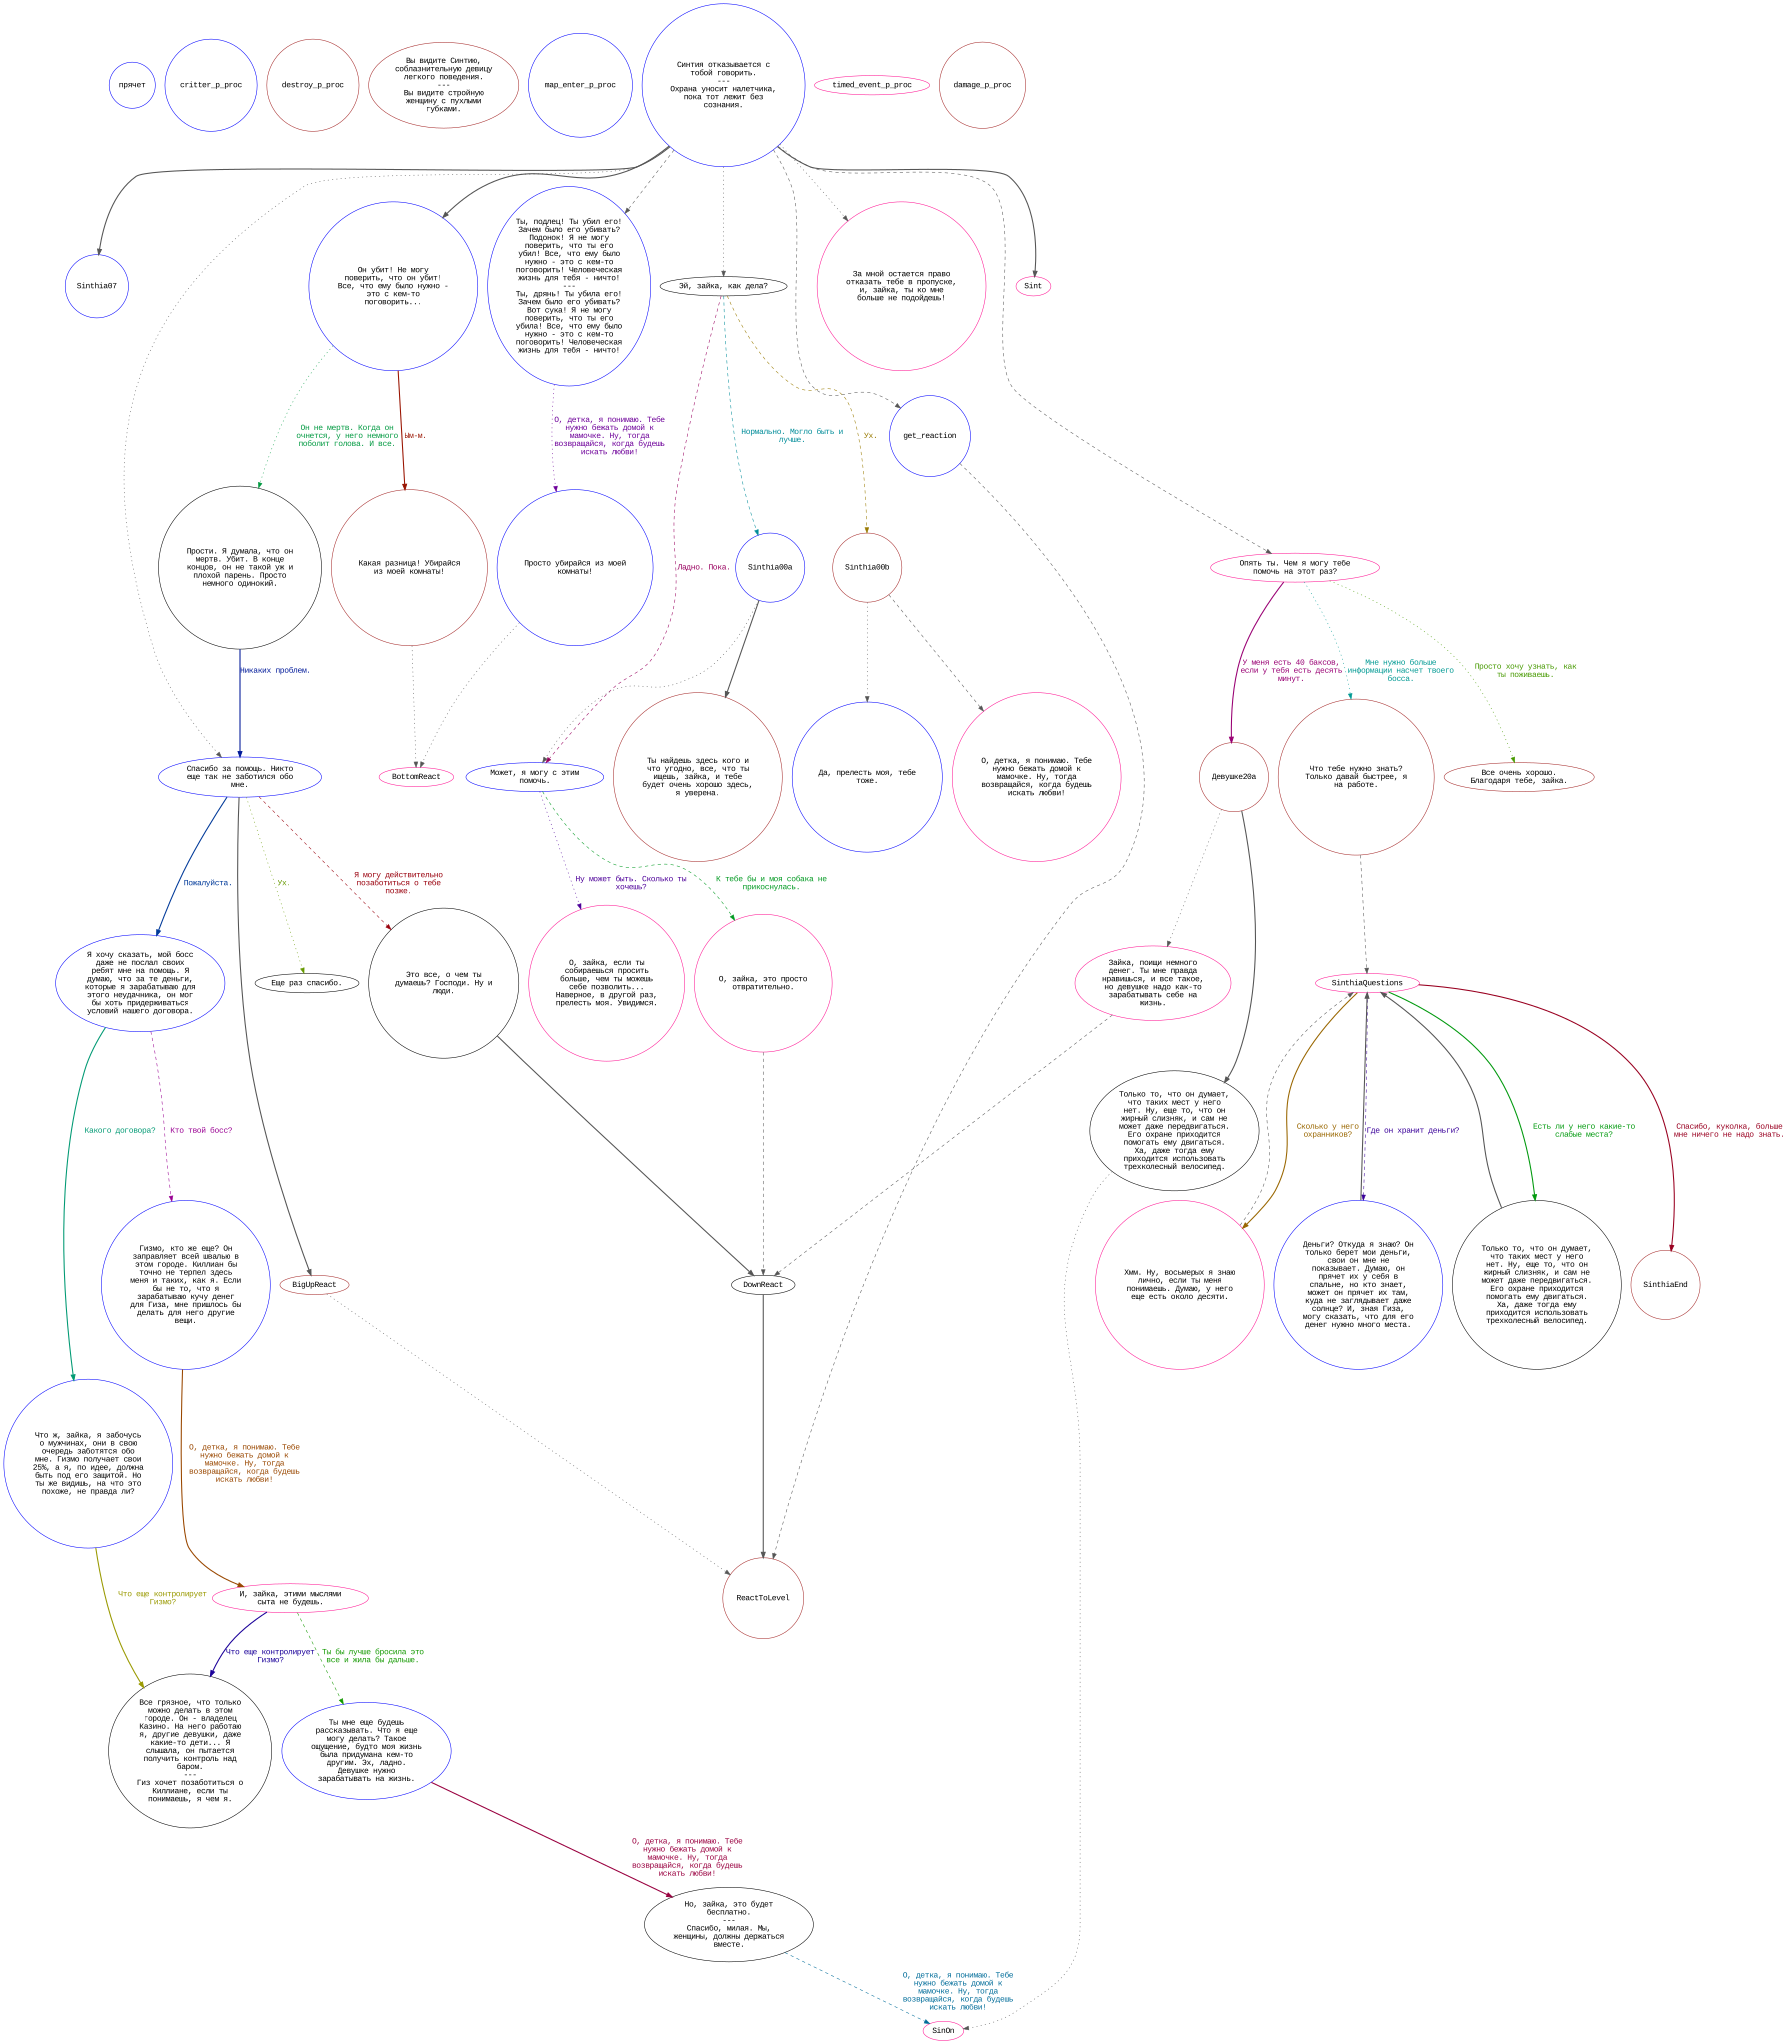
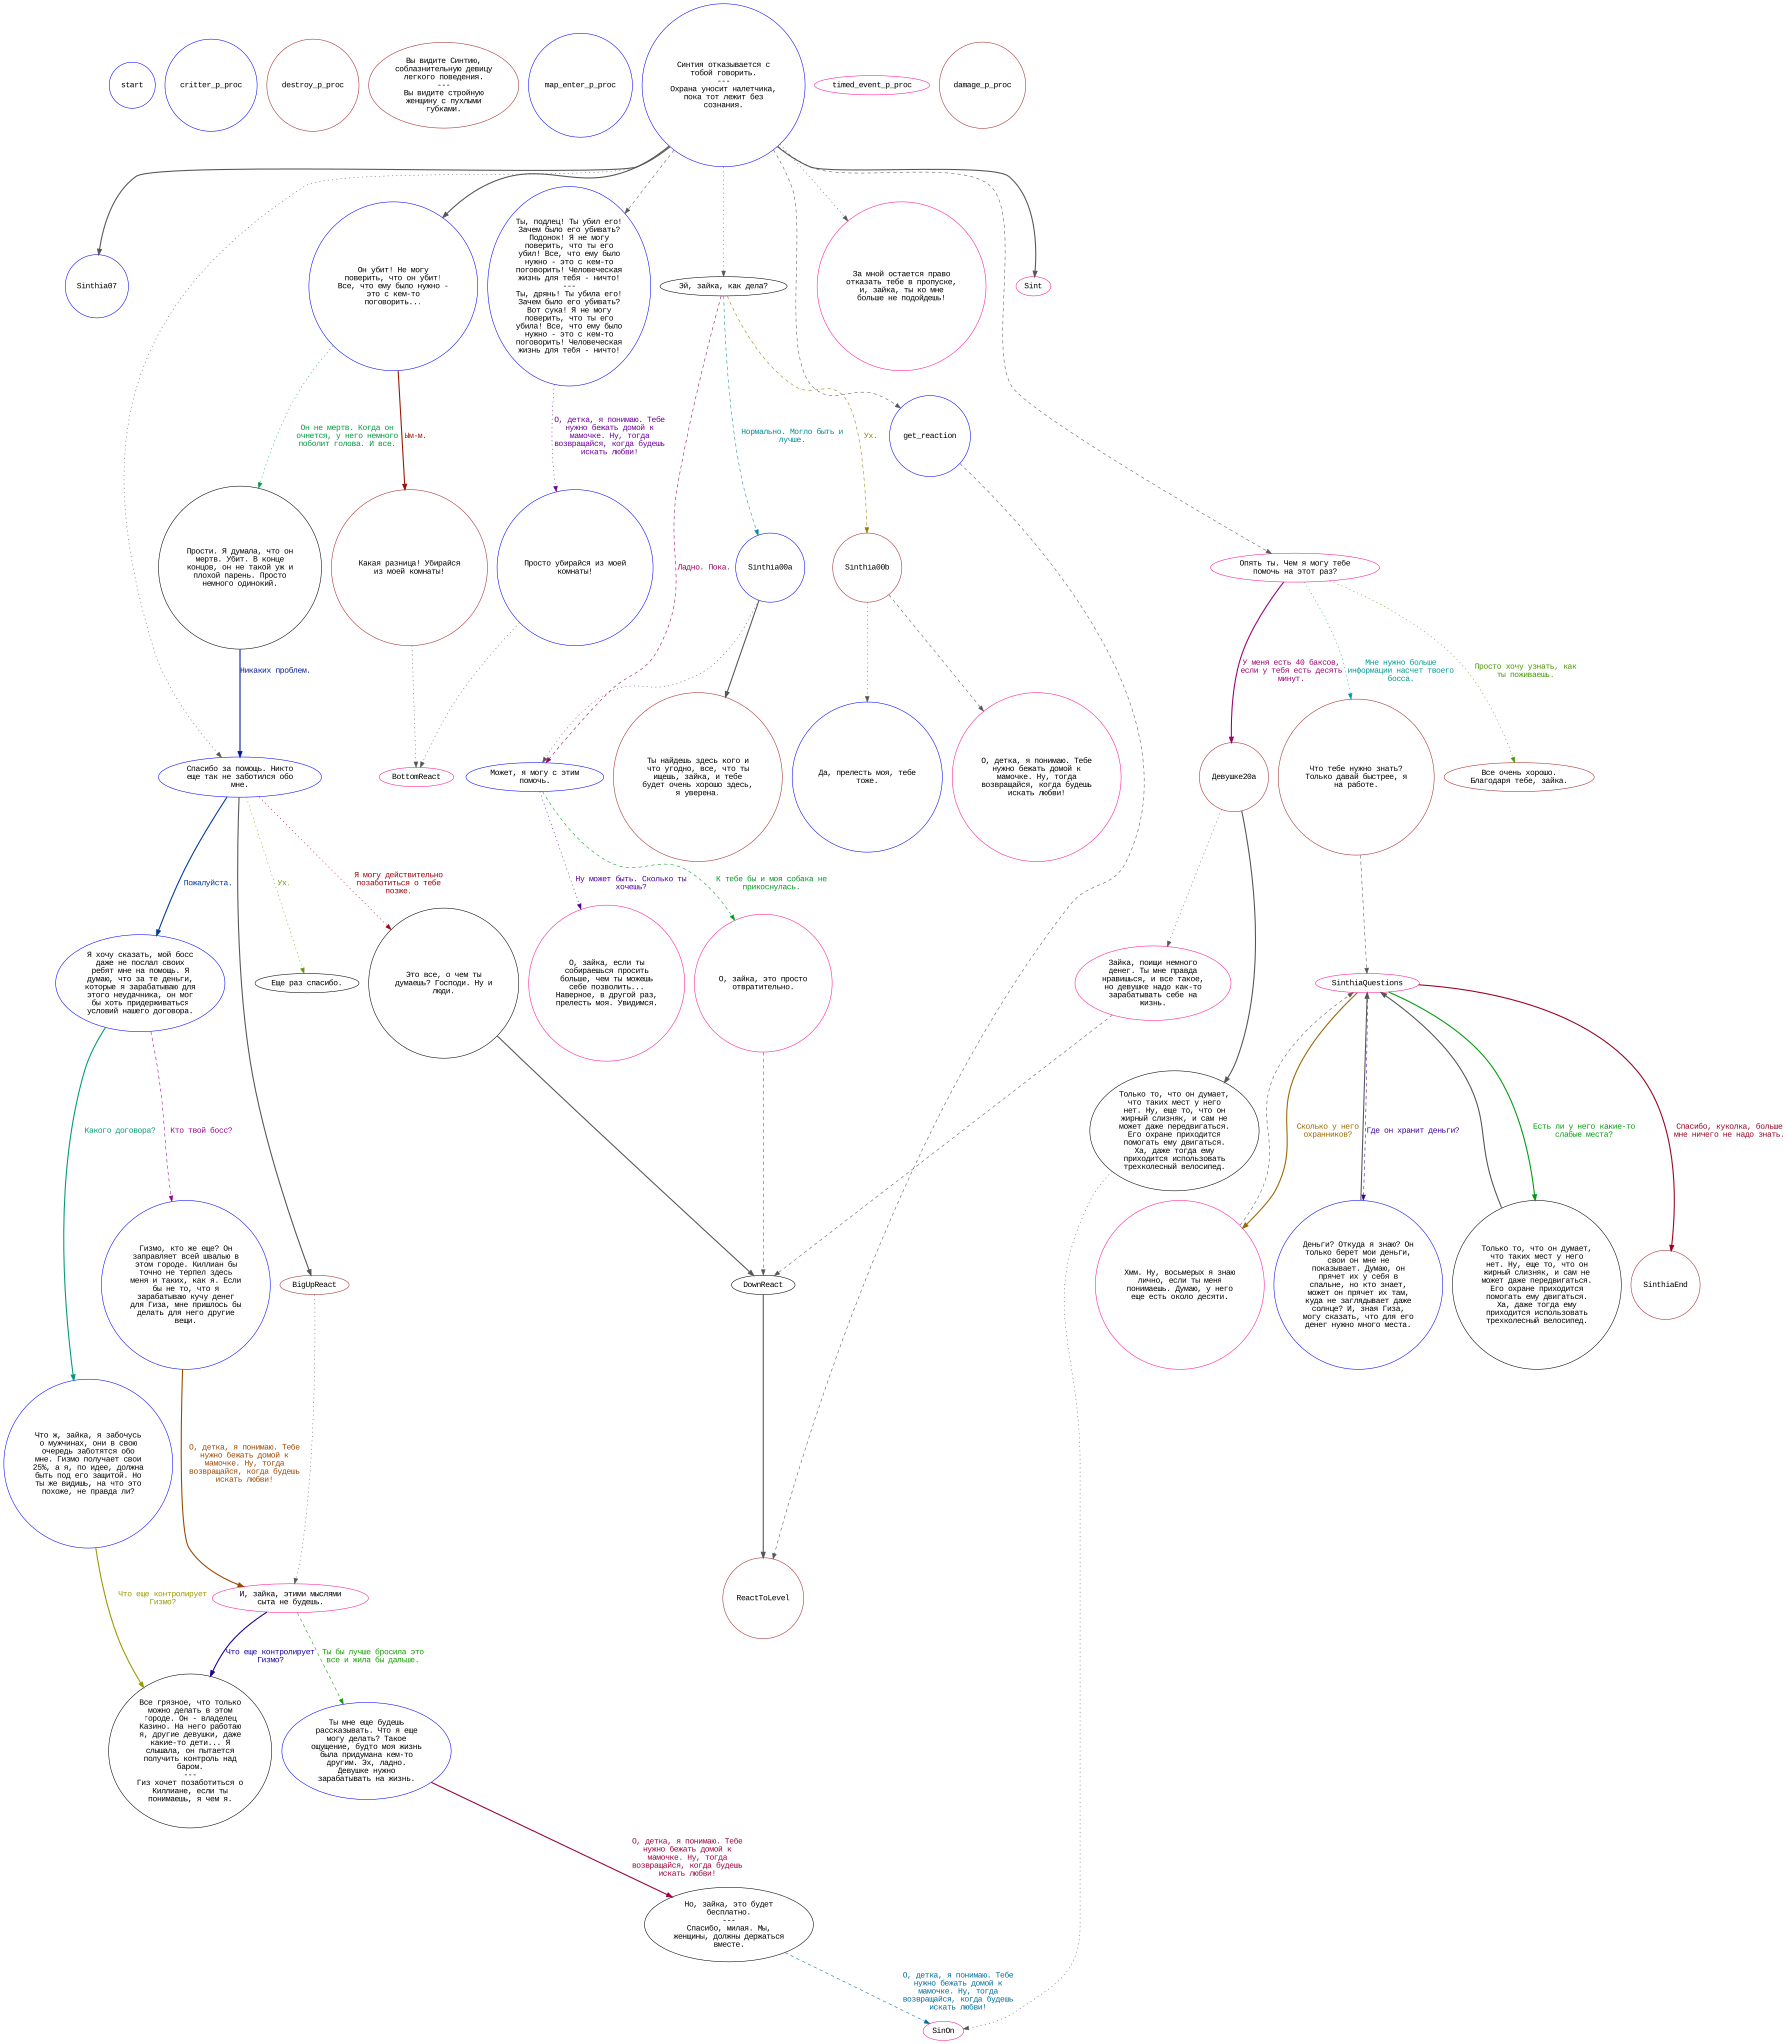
node "прячет": label "прячет" -> "start"
edge "Спасибо за помощь. Никто еще так не заботился обо мне." -> "Это все, о чем ты думаешь? Господи. Ну и люди.": style dashed -> dotted
edge "BigUpReact" -> "ReactToLevel": now "BigUpReact" -> "И, зайка, этими мыслями сыта не будешь."
